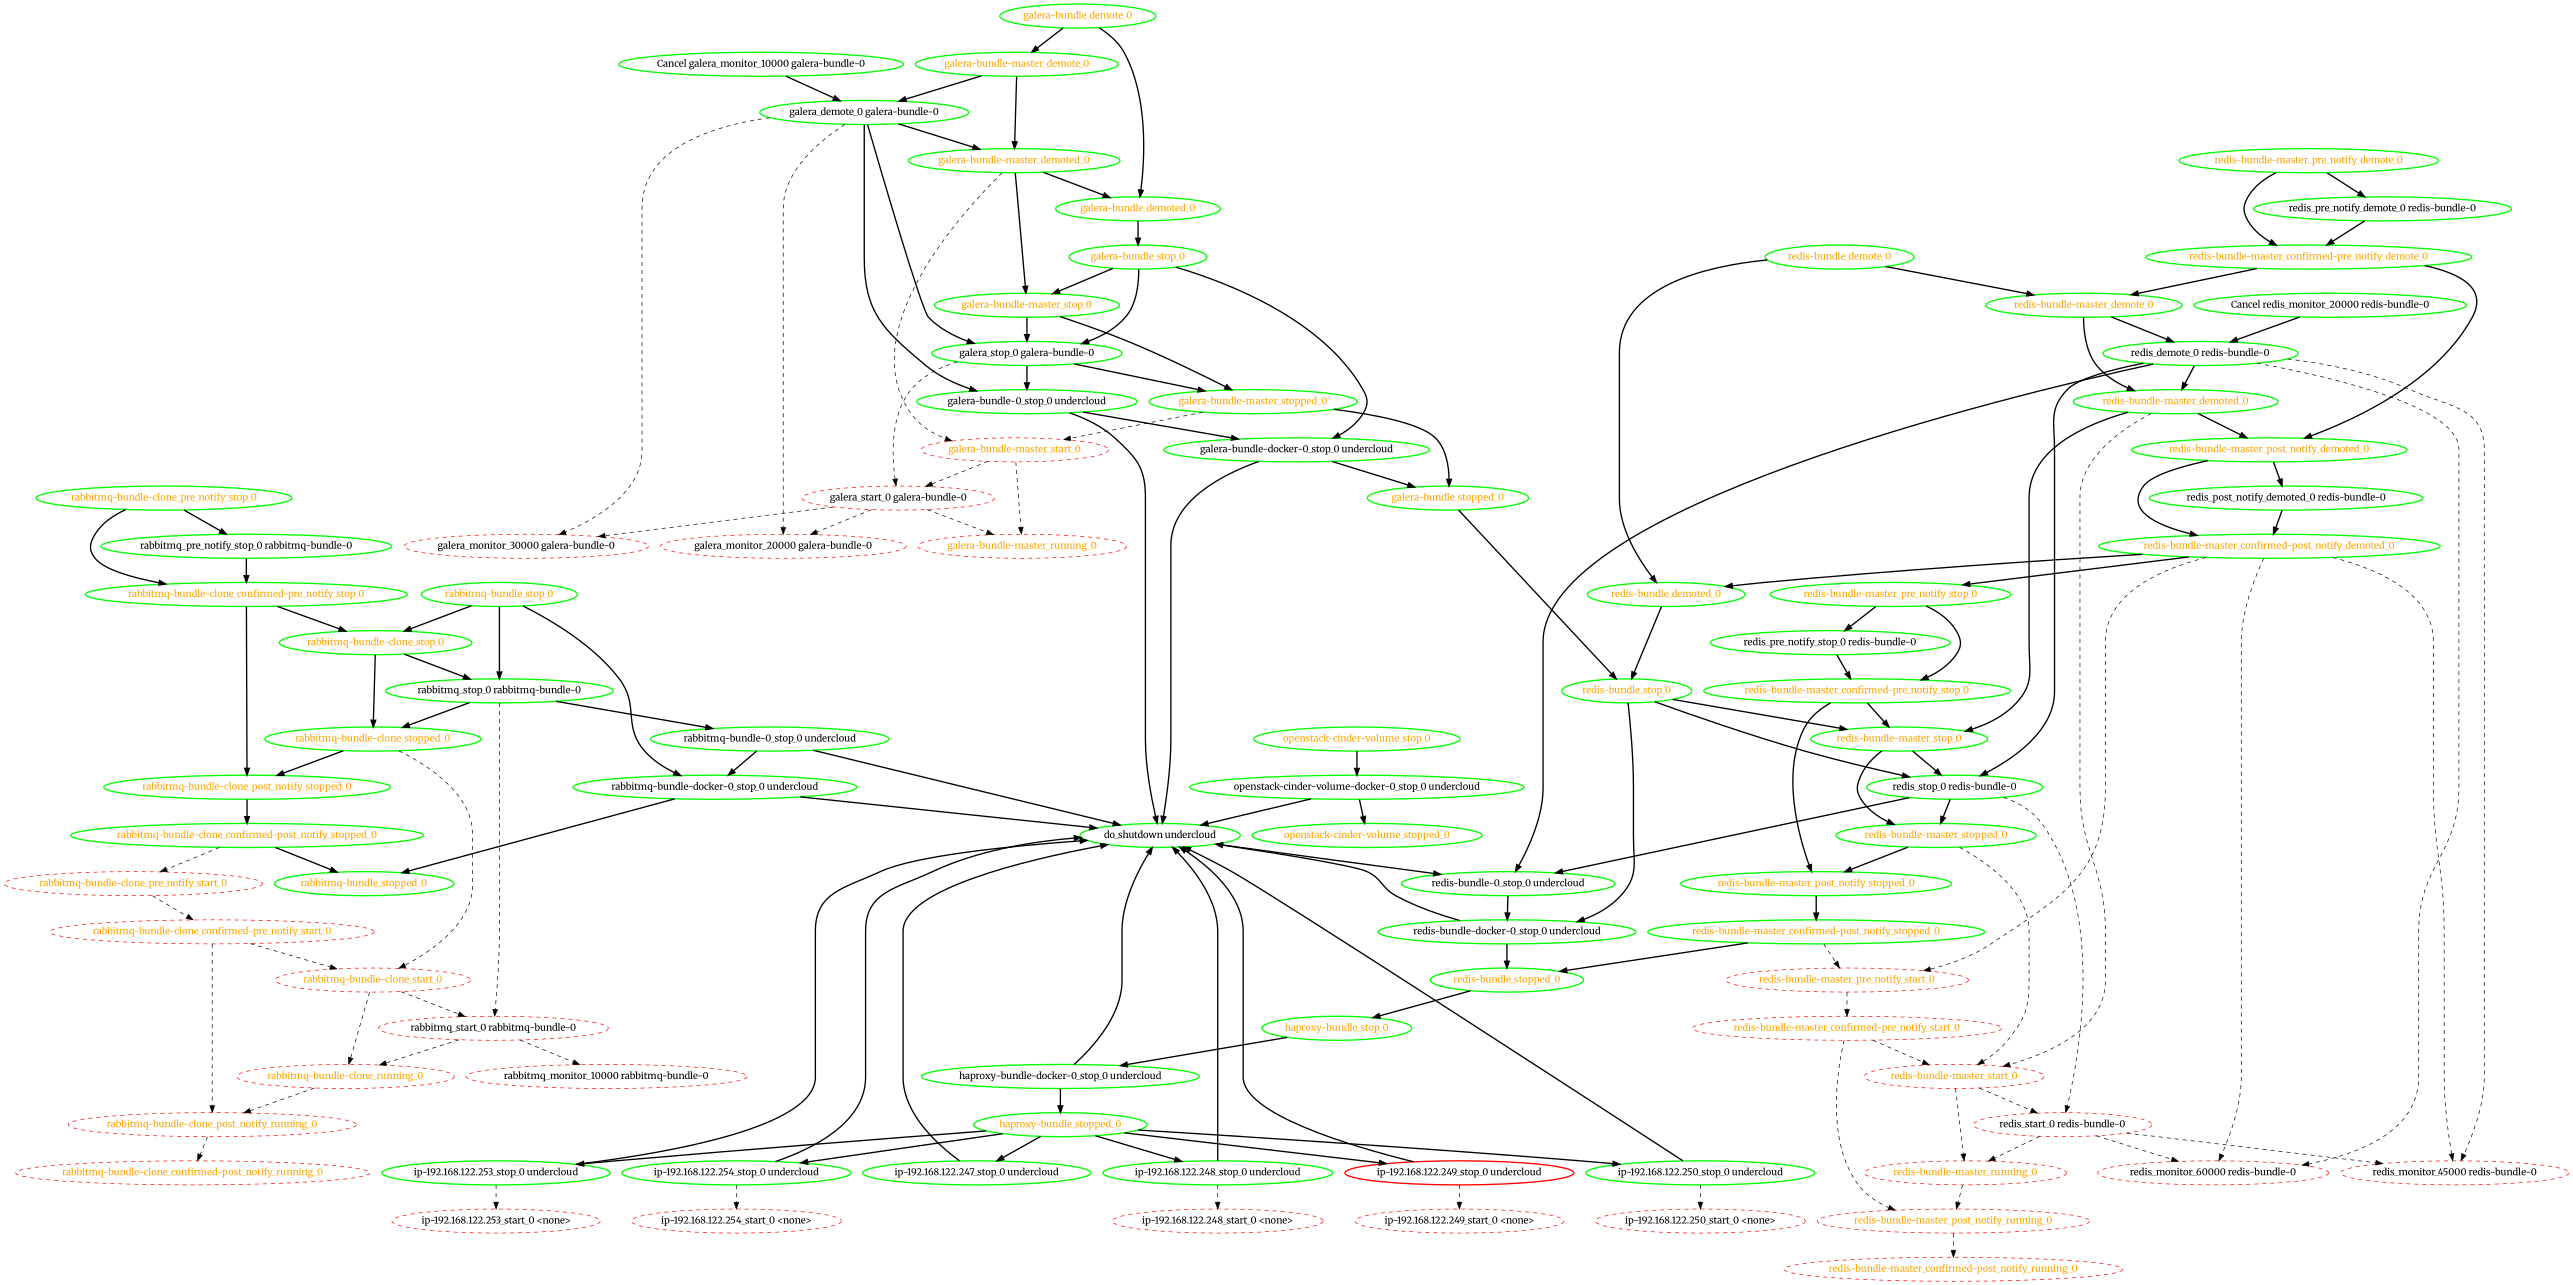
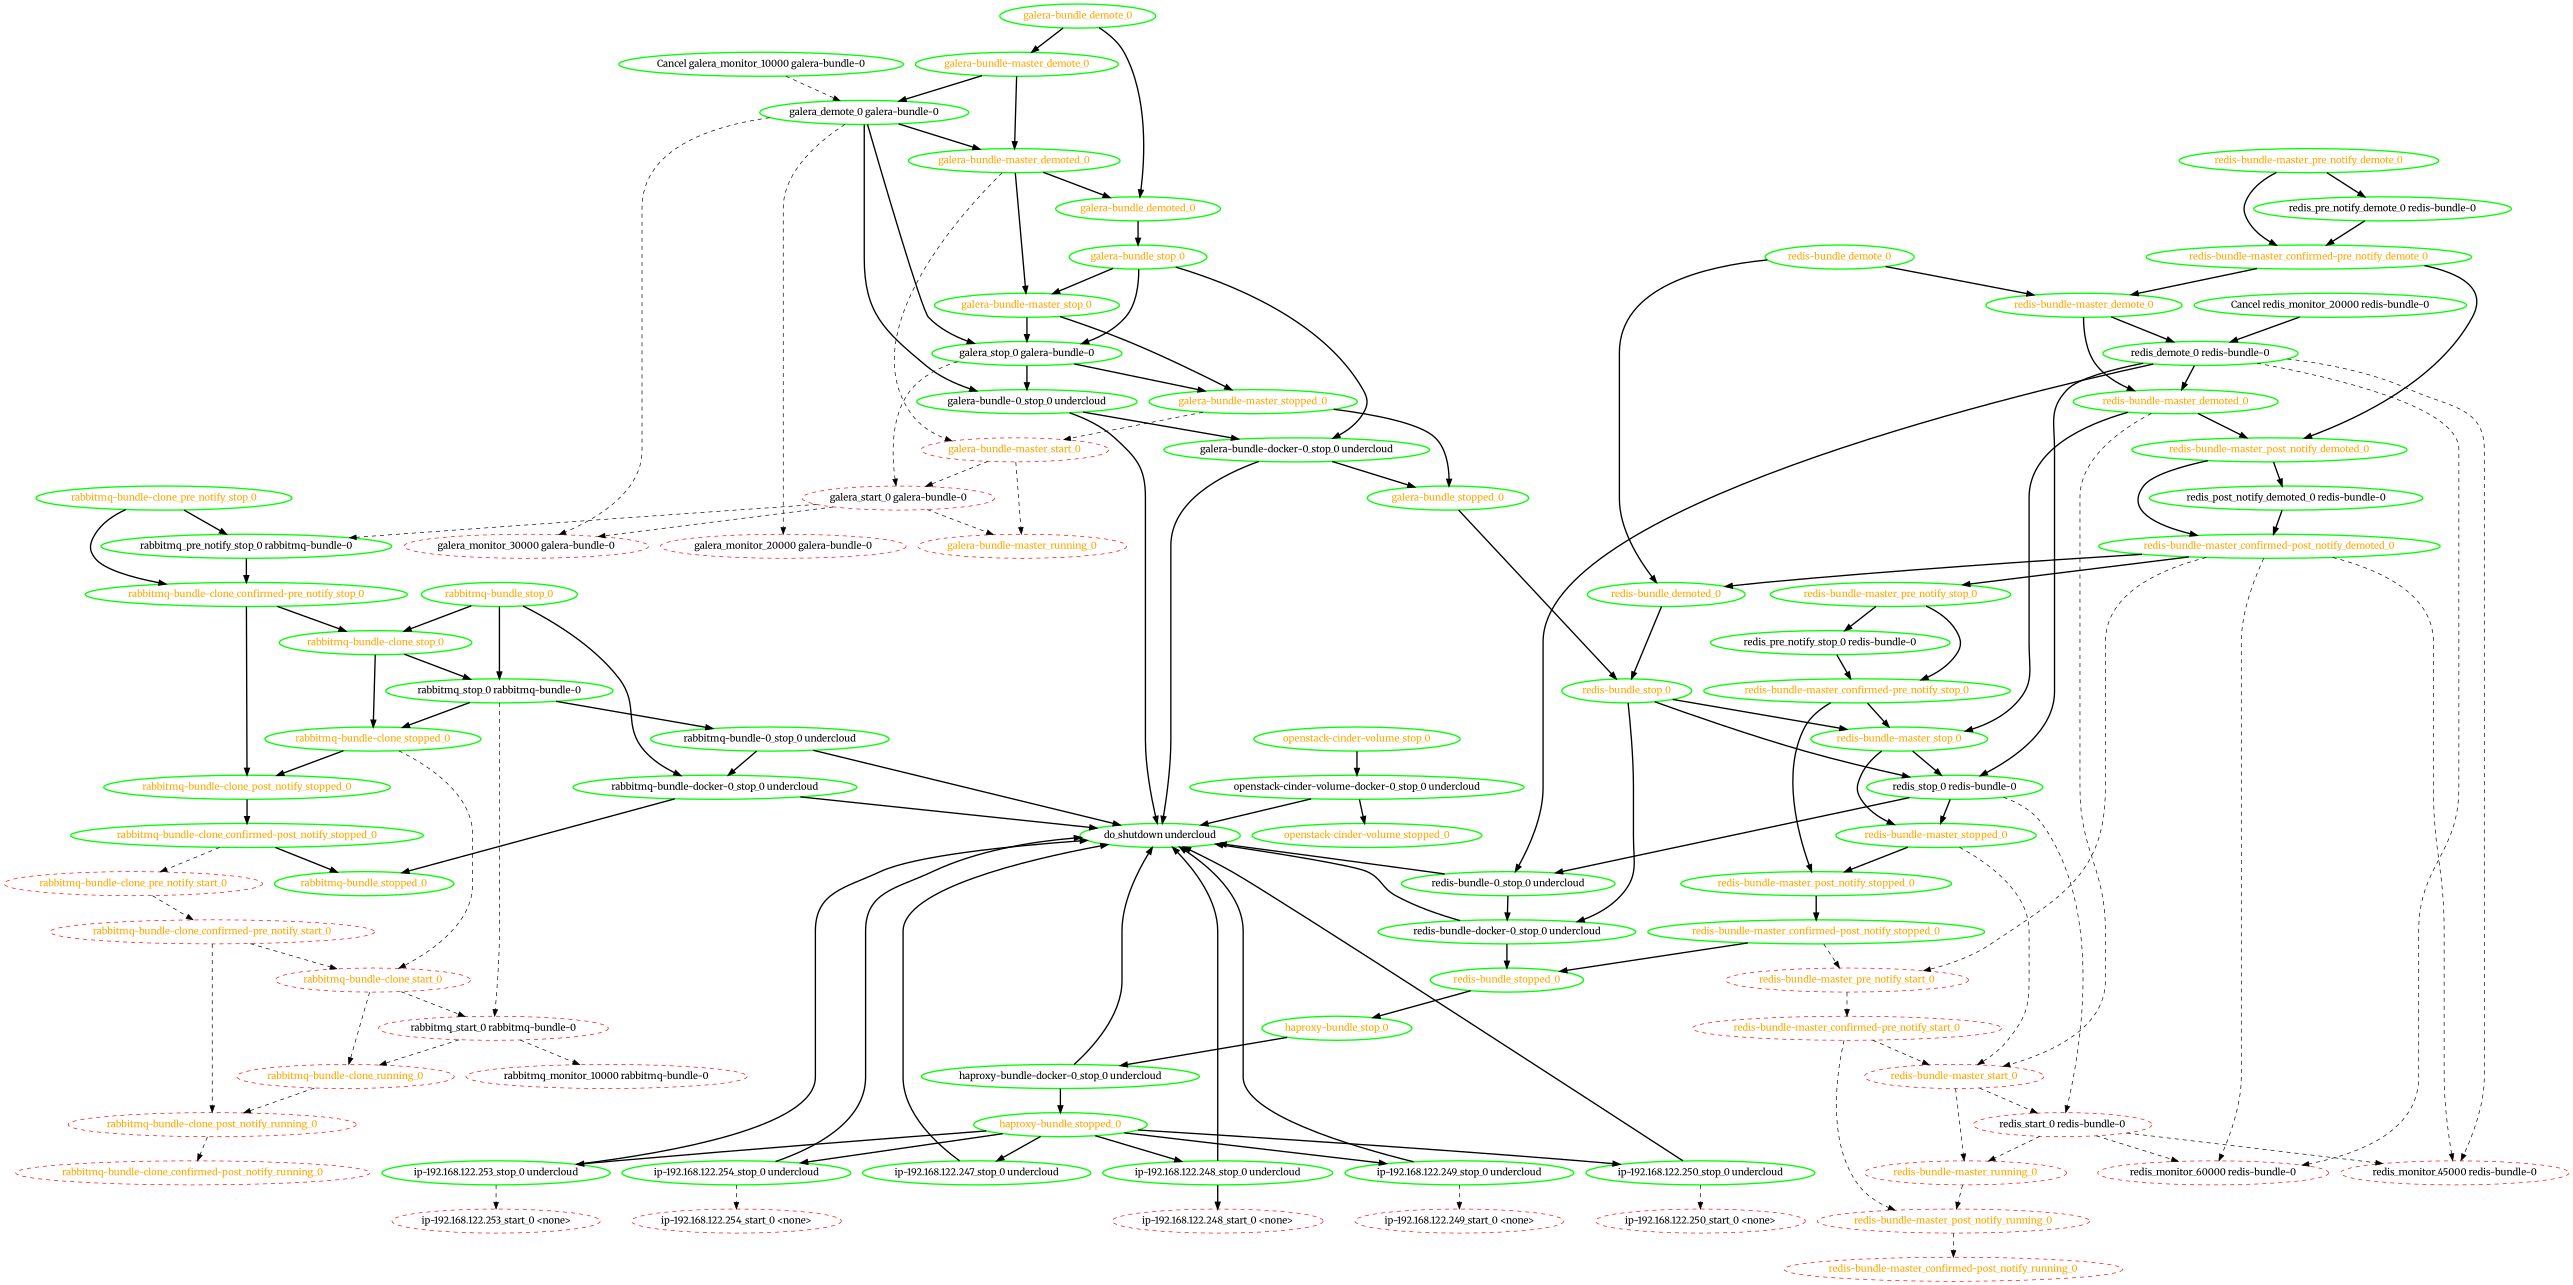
edge "Cancel galera_monitor_10000 galera-bundle-0" -> "galera_demote_0 galera-bundle-0": style bold -> dashed
edge "galera_start_0 galera-bundle-0" -> "galera_monitor_20000 galera-bundle-0": now "galera_start_0 galera-bundle-0" -> "rabbitmq_pre_notify_stop_0 rabbitmq-bundle-0"
edge "do_shutdown undercloud" -> "redis-bundle-0_stop_0 undercloud": reversed
node "ip-192.168.122.249_stop_0 undercloud": color red -> green
edge "ip-192.168.122.248_stop_0 undercloud" -> "ip-192.168.122.248_start_0 <none>": style dashed -> bold
